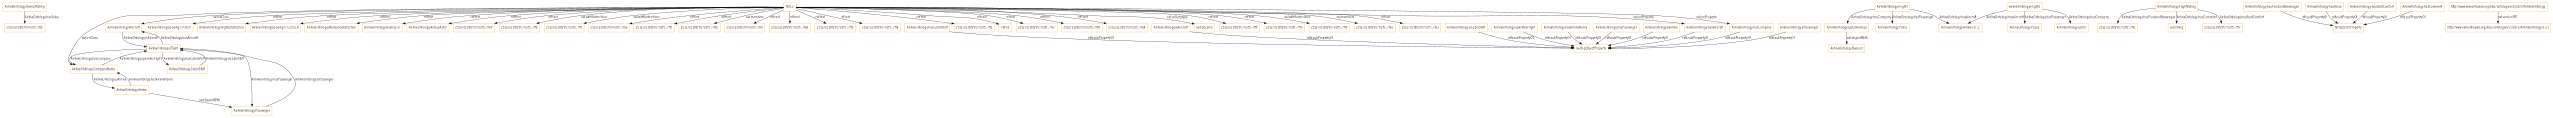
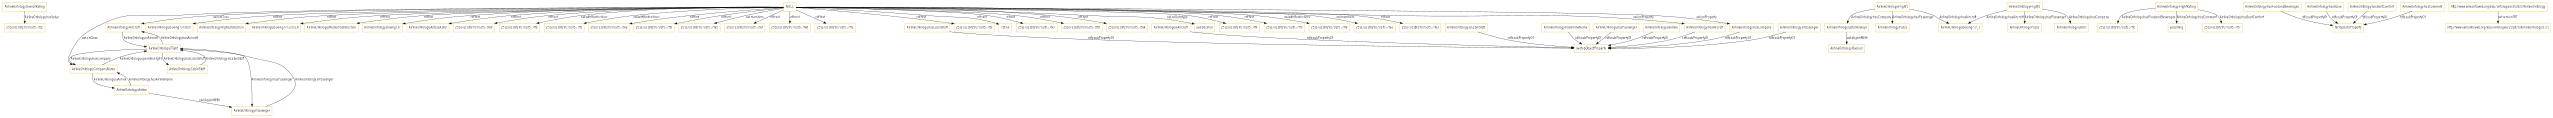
node "251a7a1:18f29070af5:-7ff4": removed
node "AirlineOntology:operatesFlight": removed
node "AirlineOntology:Airline737_1": label "AirlineOntology:Airline737_1" -> "AirlineOntology:Boeing737_1"
